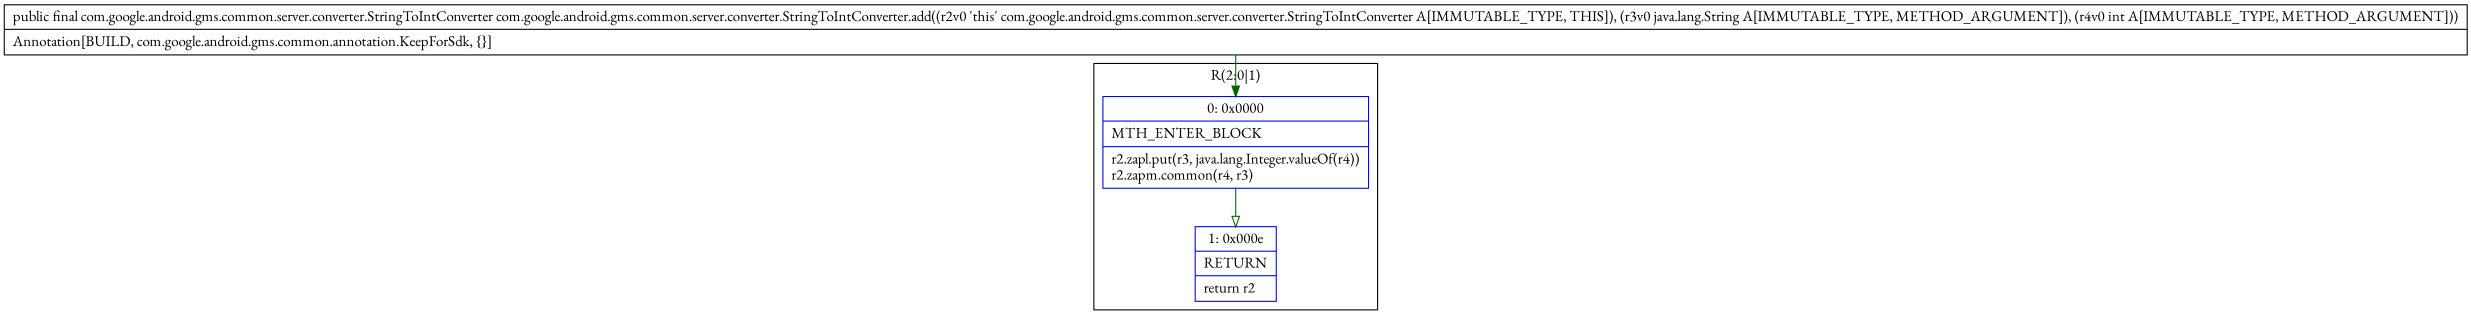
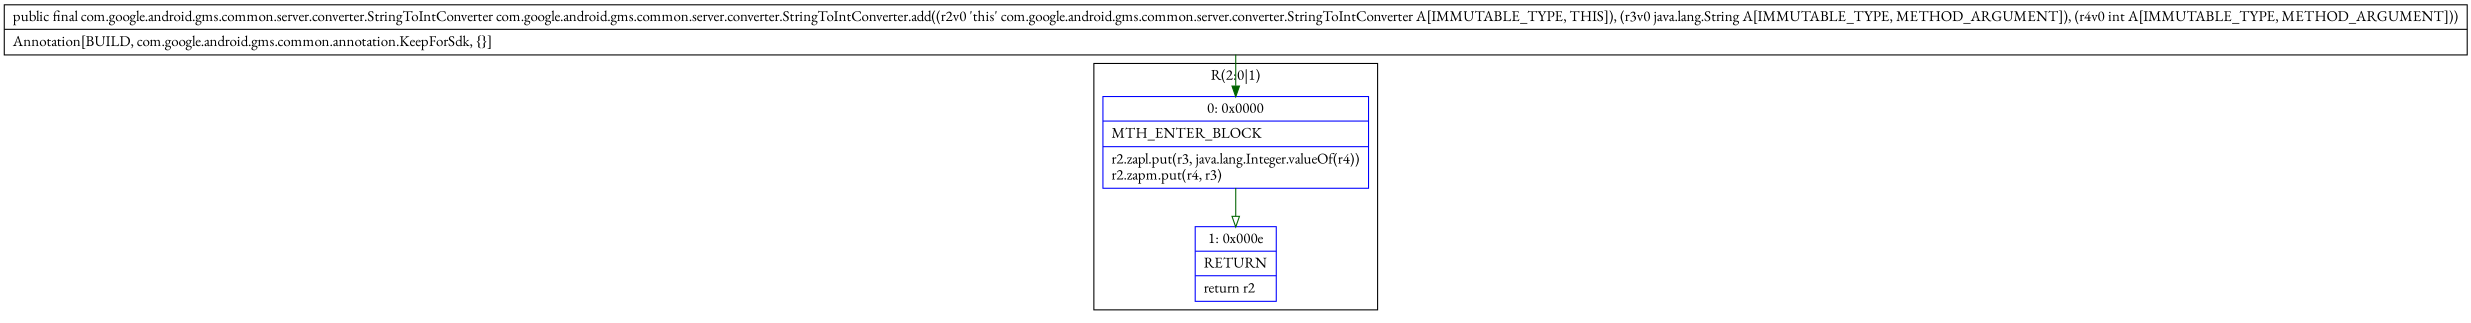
node "0: 0x0000": text "r2.zapm.common(r4, r3)" -> "r2.zapm.put(r4, r3)"
